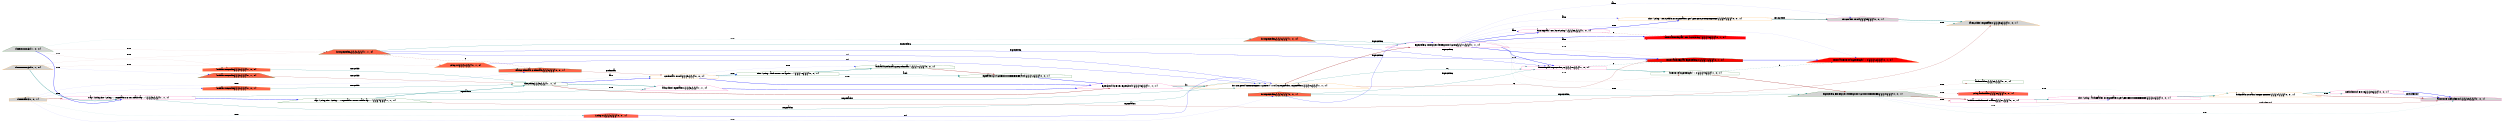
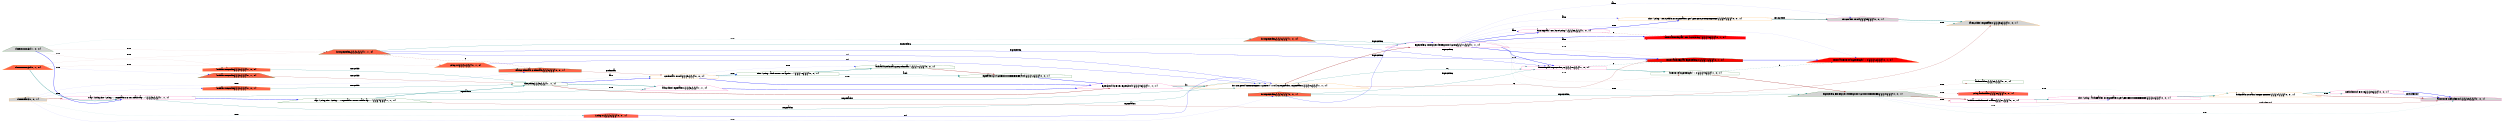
node "doTestNonLogin['0', '1', '0']": fillcolor lightgray -> tomato
